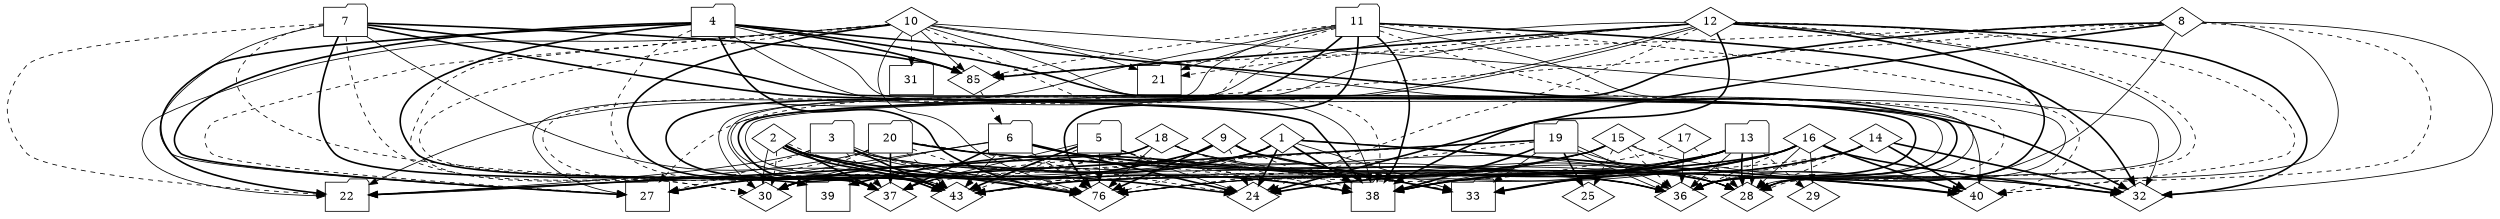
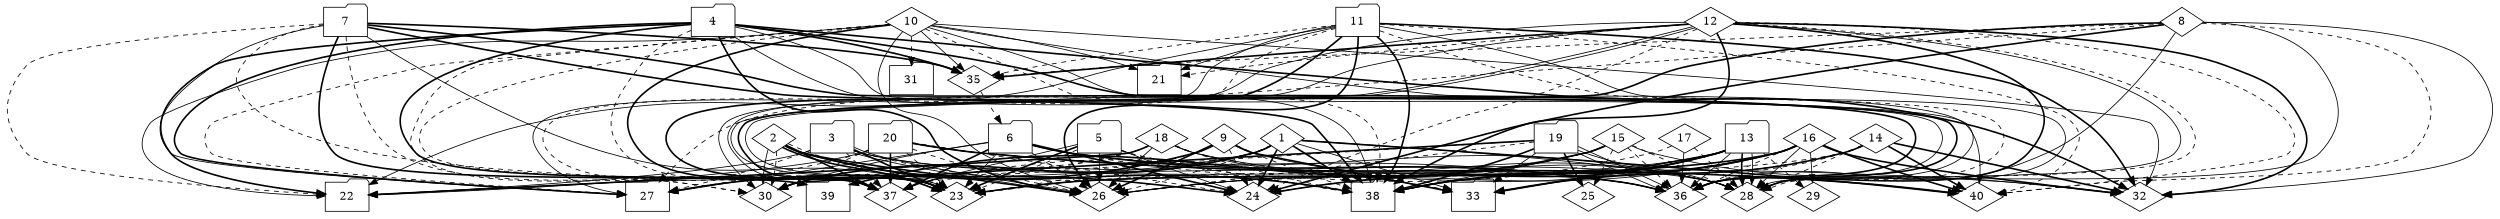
node "85": label "85" -> "35"
node "43": label "43" -> "23"
node "76": label "76" -> "26"
